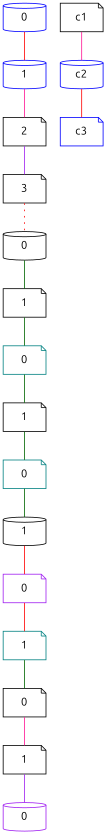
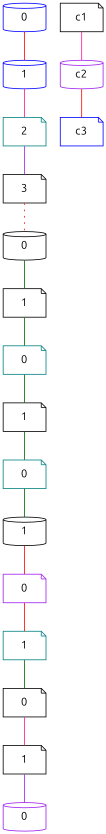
node "c2": color blue -> purple
node "2": color black -> teal
